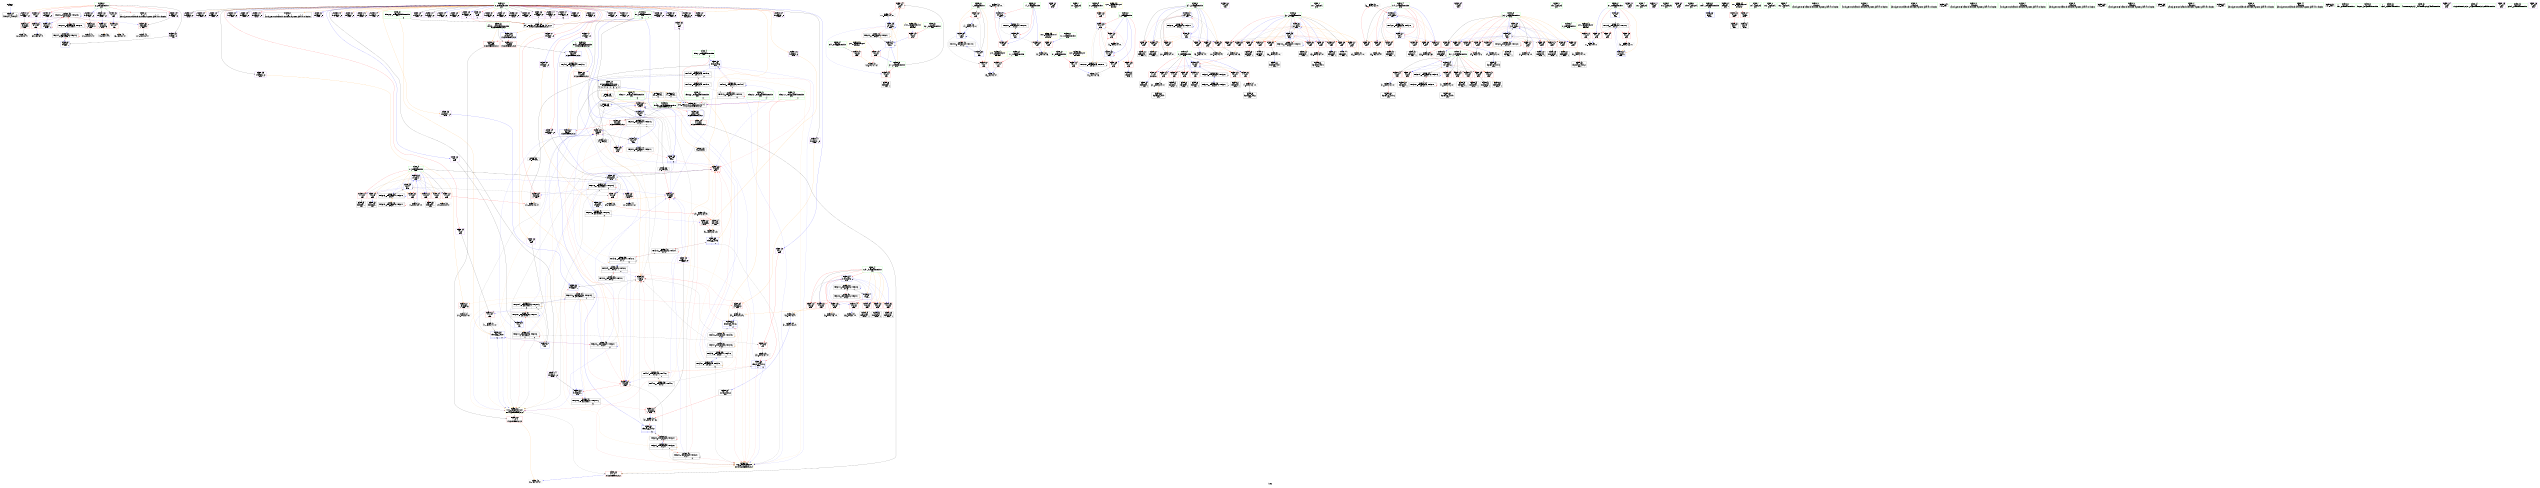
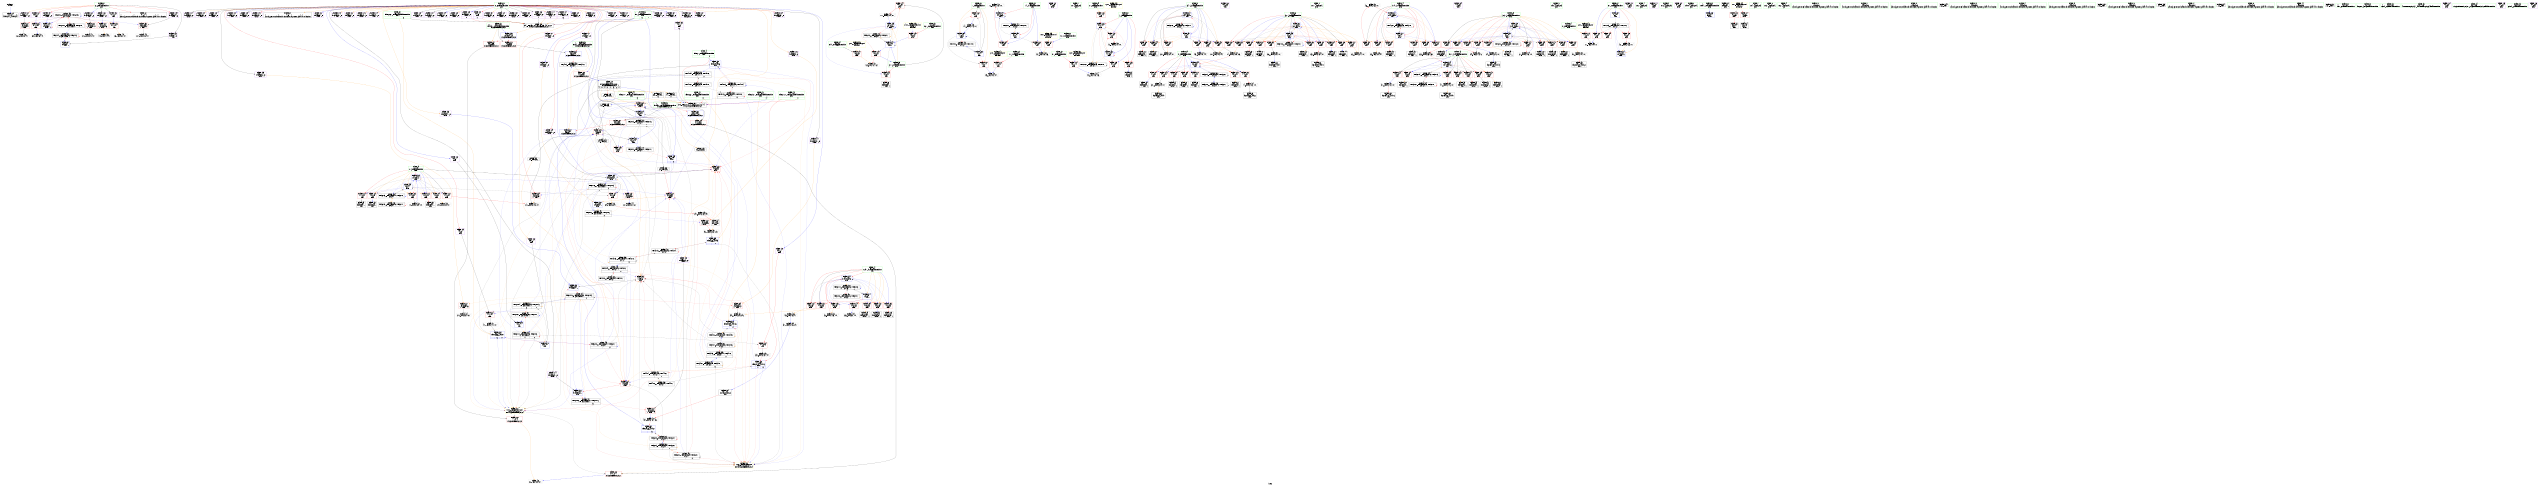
node "NodeID: 217": text "instruction" -> "main"
